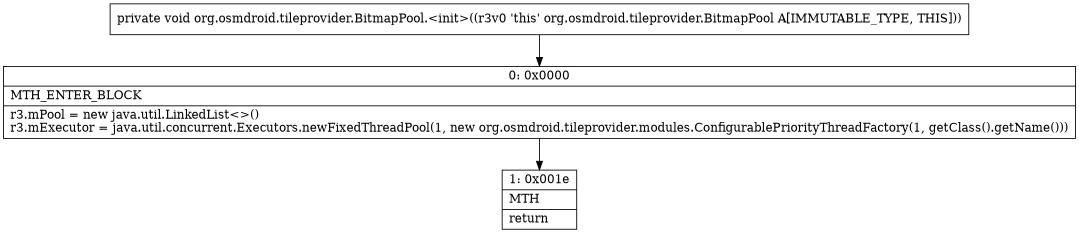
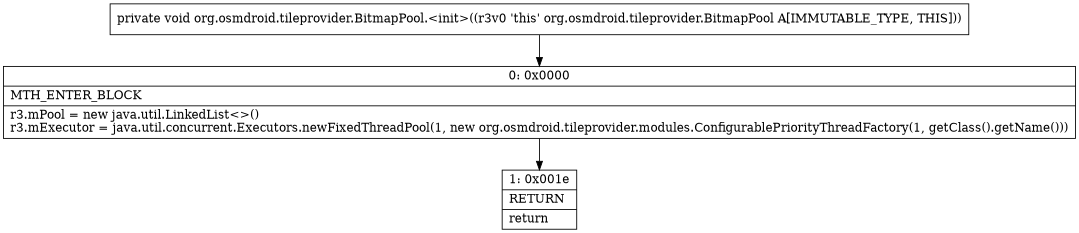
node "1: 0x001e": text "MTH" -> "RETURN"
